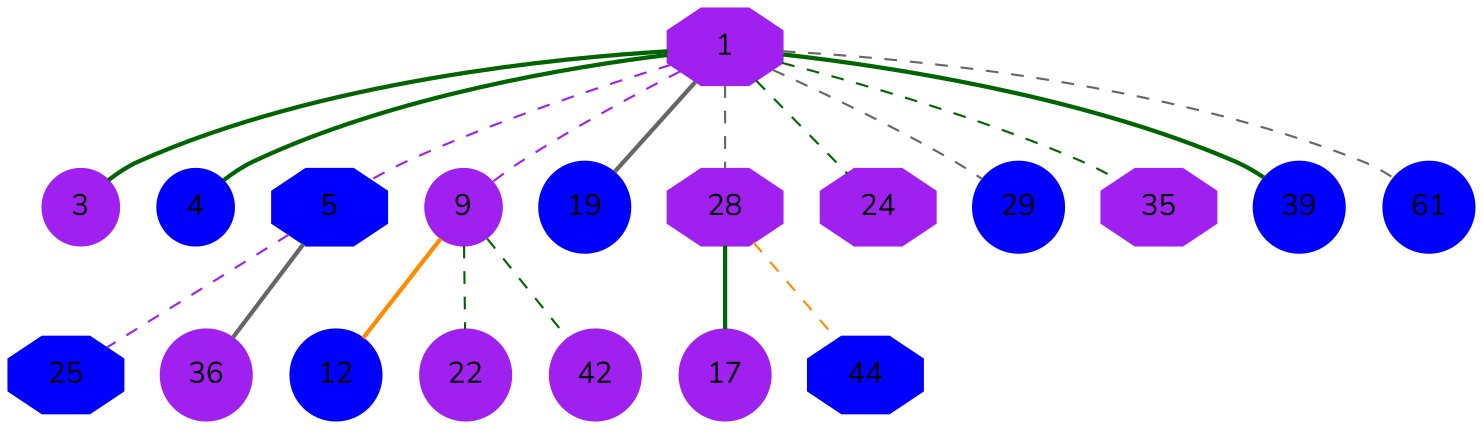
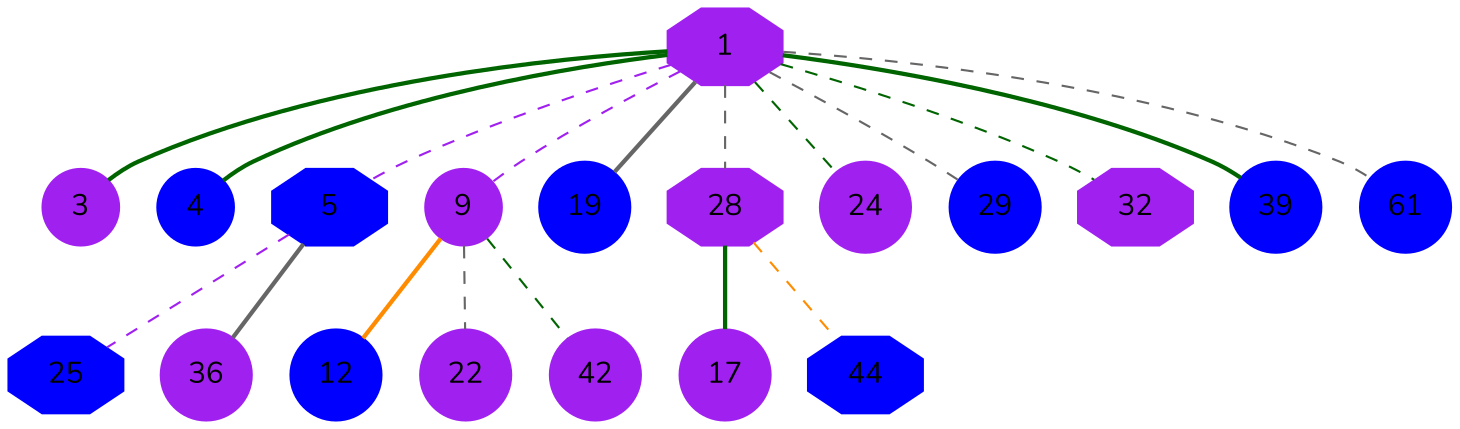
node "24": shape octagon -> circle
node "35": label "35" -> "32"
edge "9" -- "22": color darkgreen -> gray40
